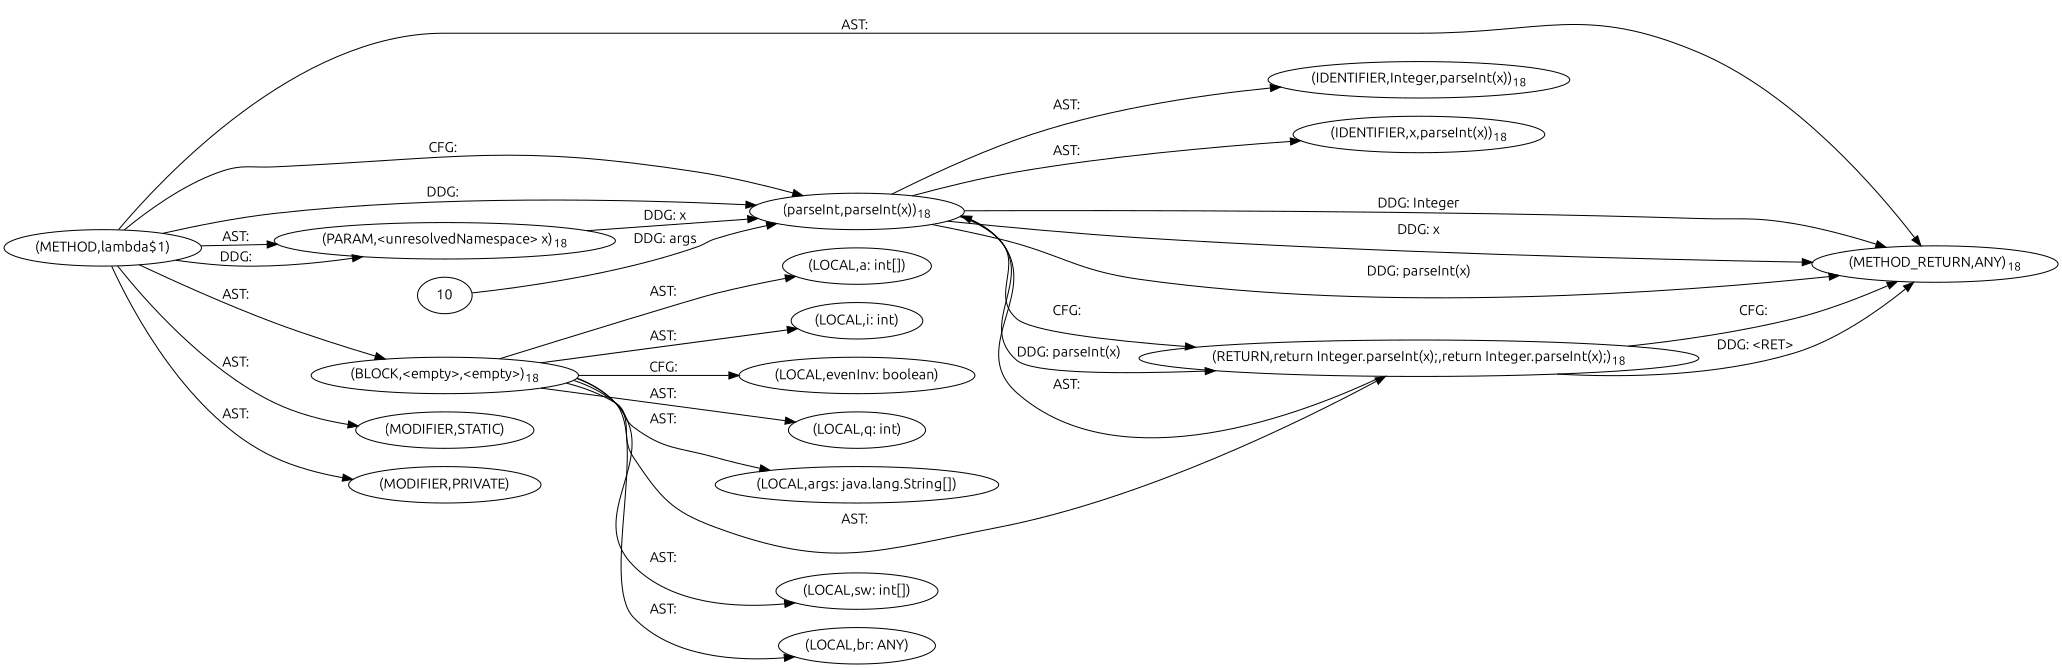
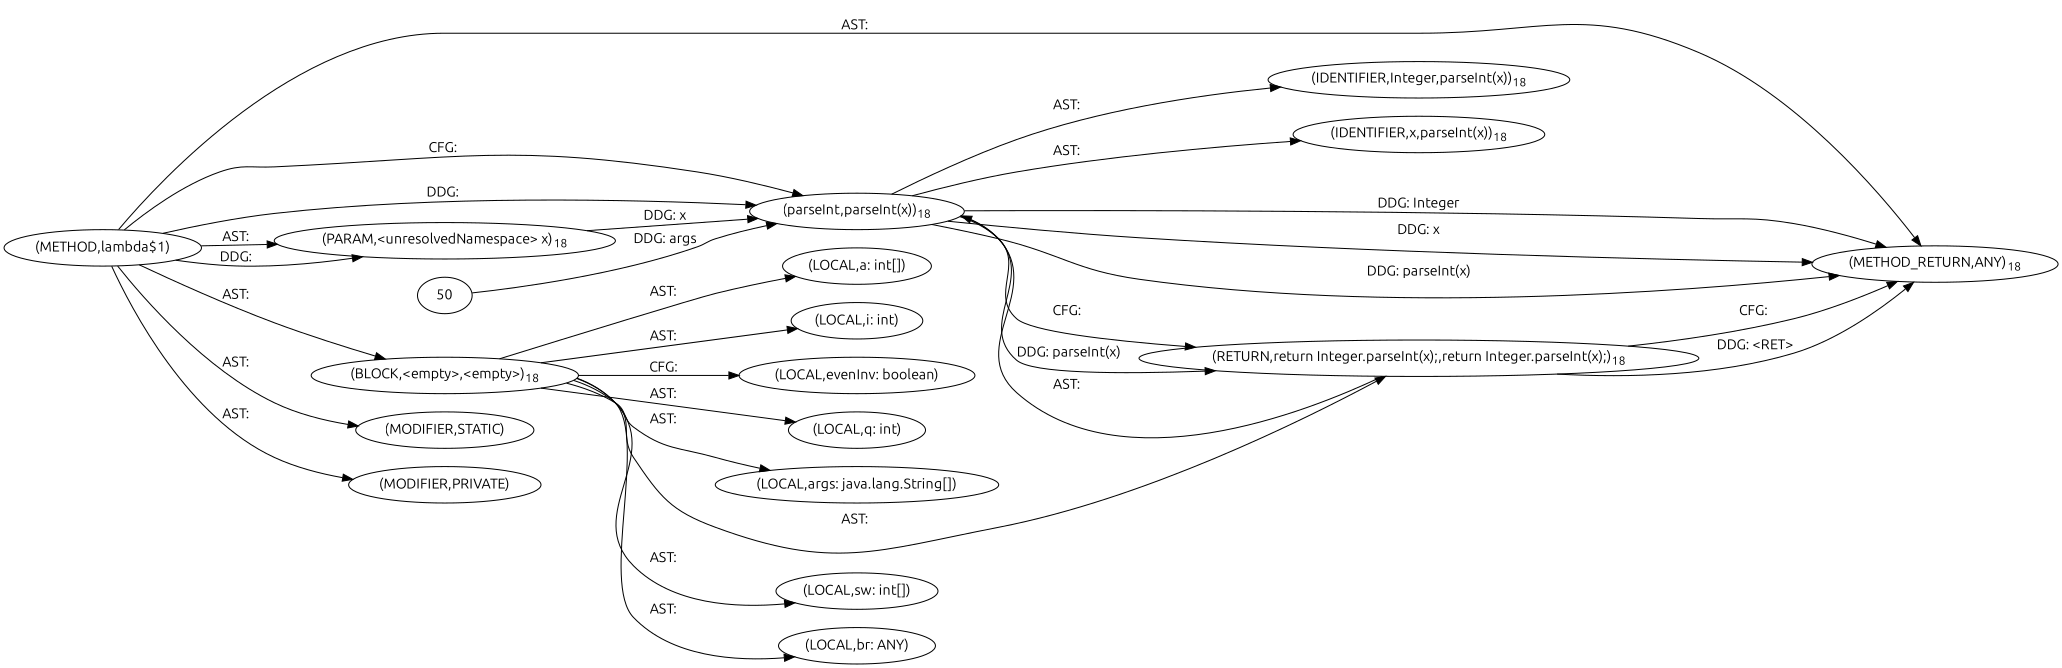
node "10": label "10" -> "50"
